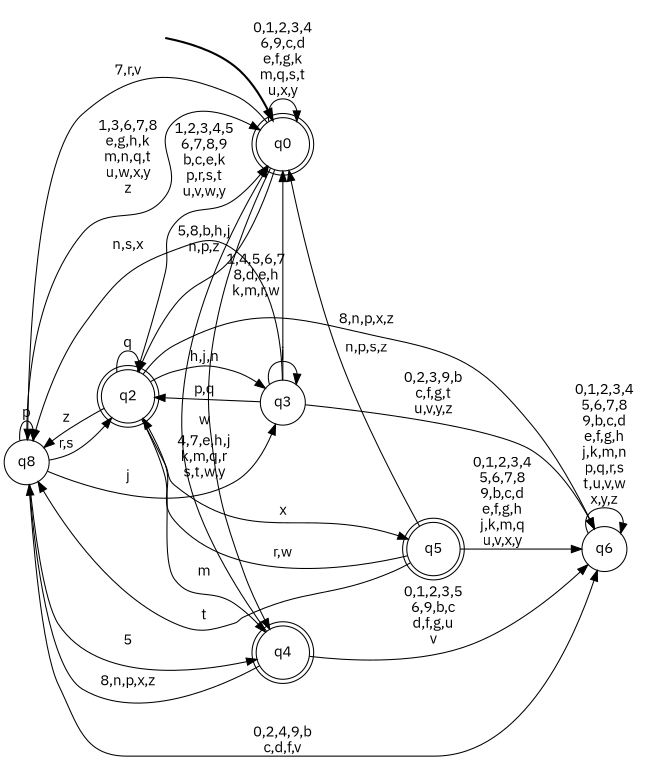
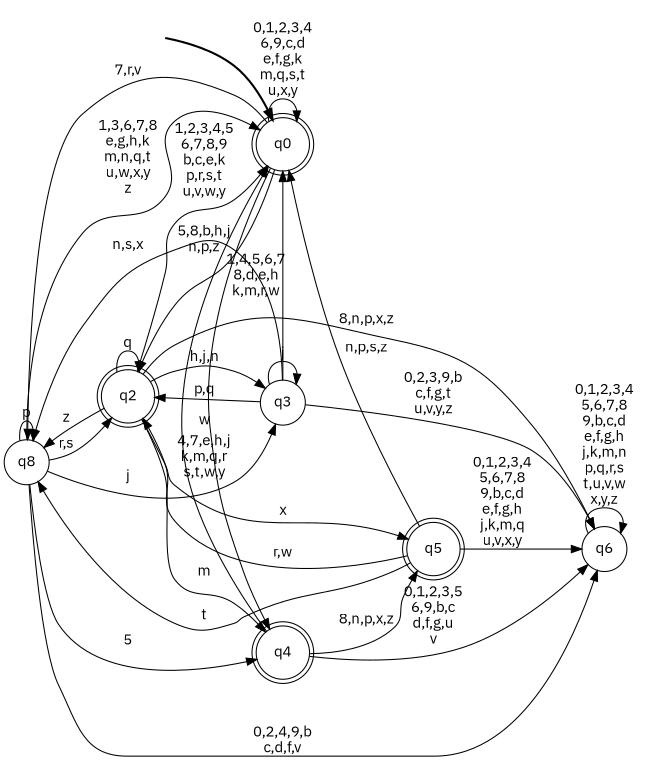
edge "q4" -> "q8": now "q4" -> "q5"
